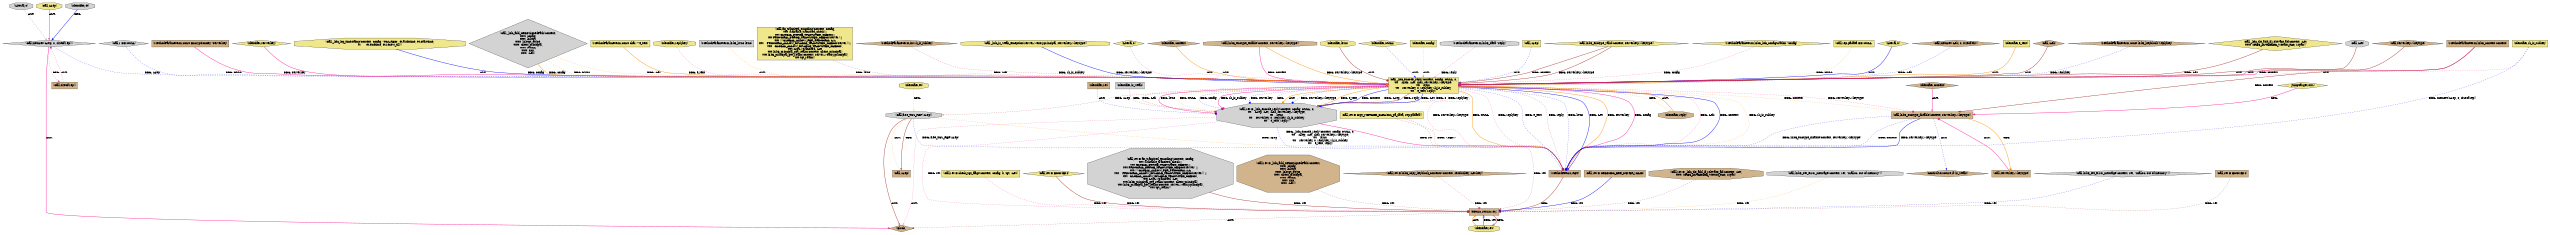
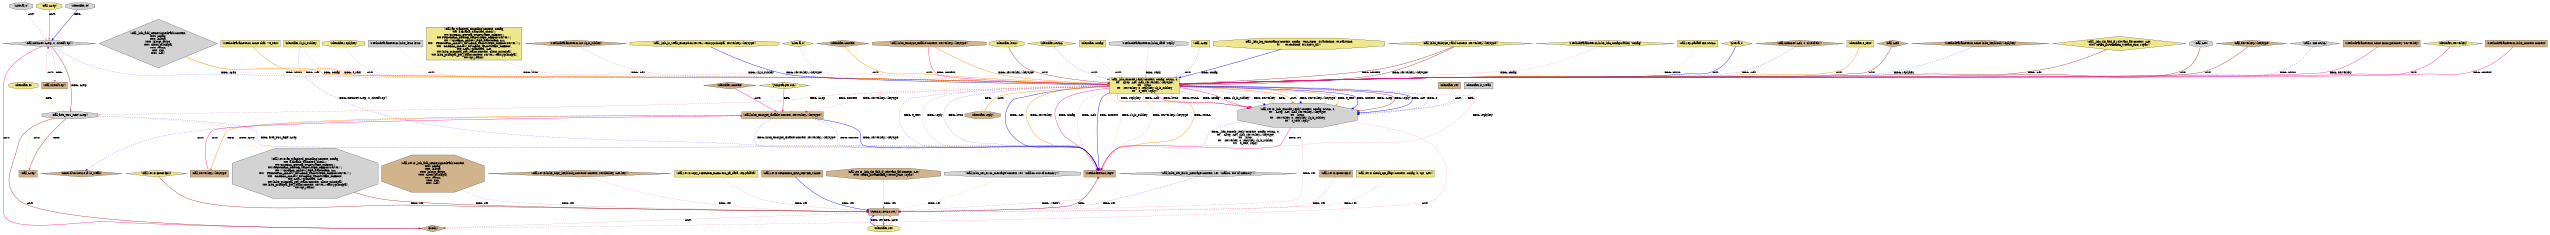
edge "(Call,memset(&rep, 0, sizeof(rep)))" -> "(Call,free_TGS_REP(&rep))": added, label "DDG: &rep"
edge "(MethodParameterIn,krb5_context context)" -> "(Call,krb5_enctype_disable(context, serverkey->keytype))": removed, label "DDG: context"
edge "(Call,ret = copy_METHOD_DATA(enc_pa_data, rep.padata))" -> "(MethodReturn,RET)": now "(Return,return ret;)" -> "(MethodReturn,RET)"
